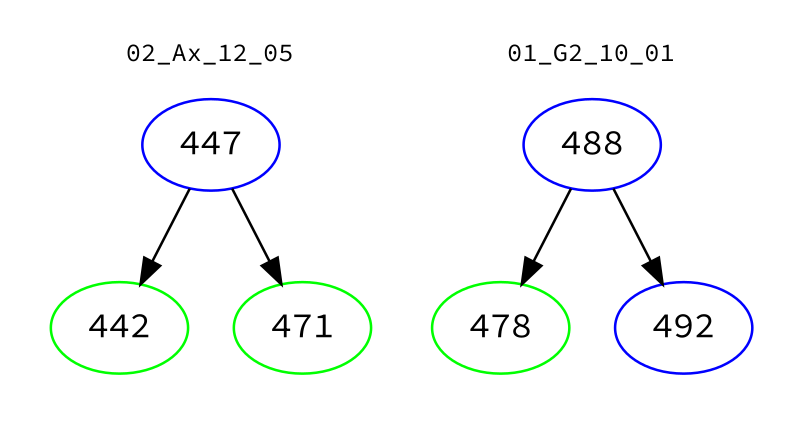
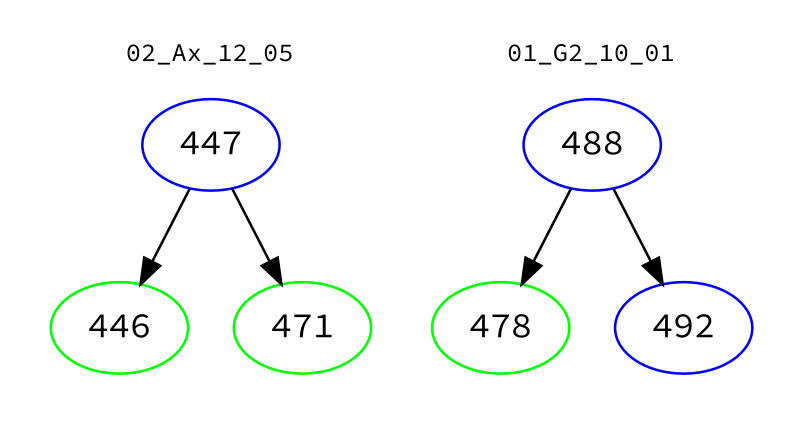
node "442": label "442" -> "446"
